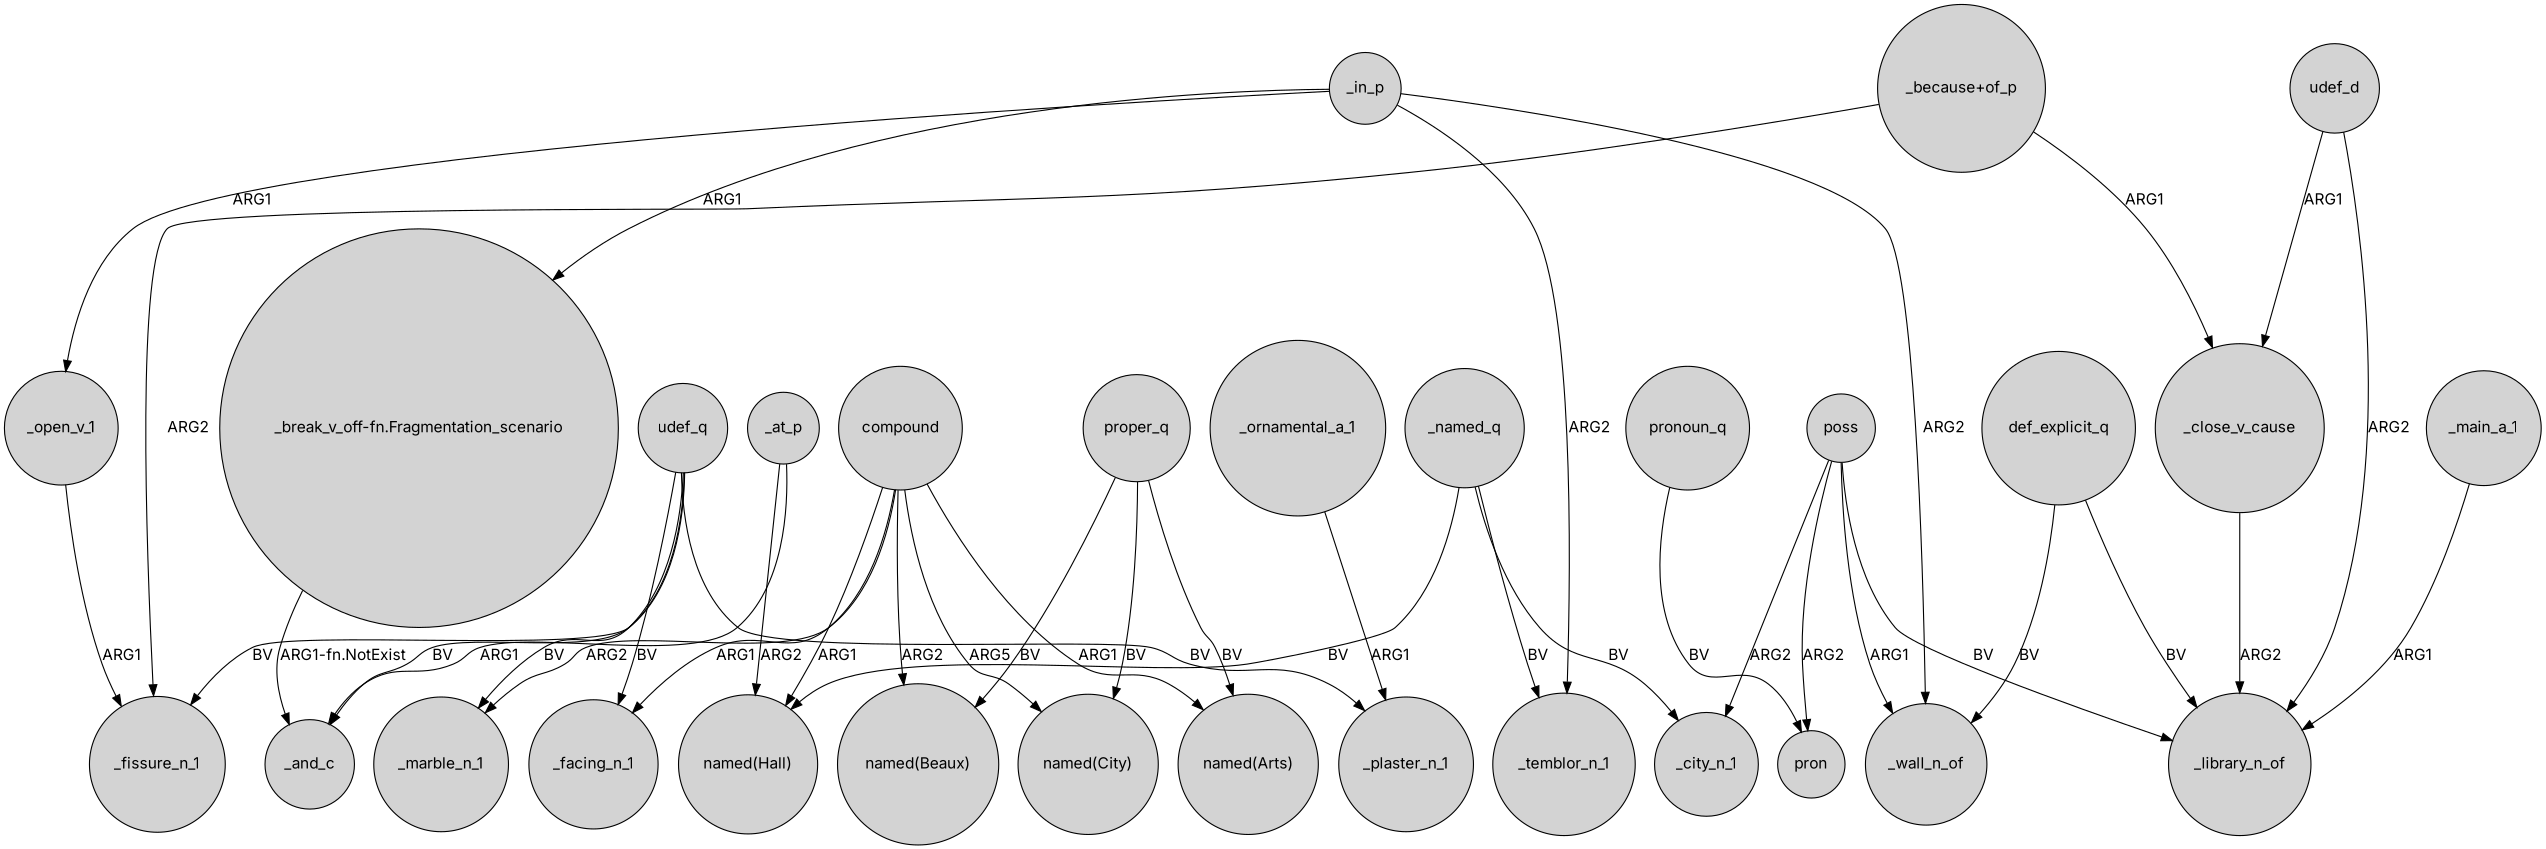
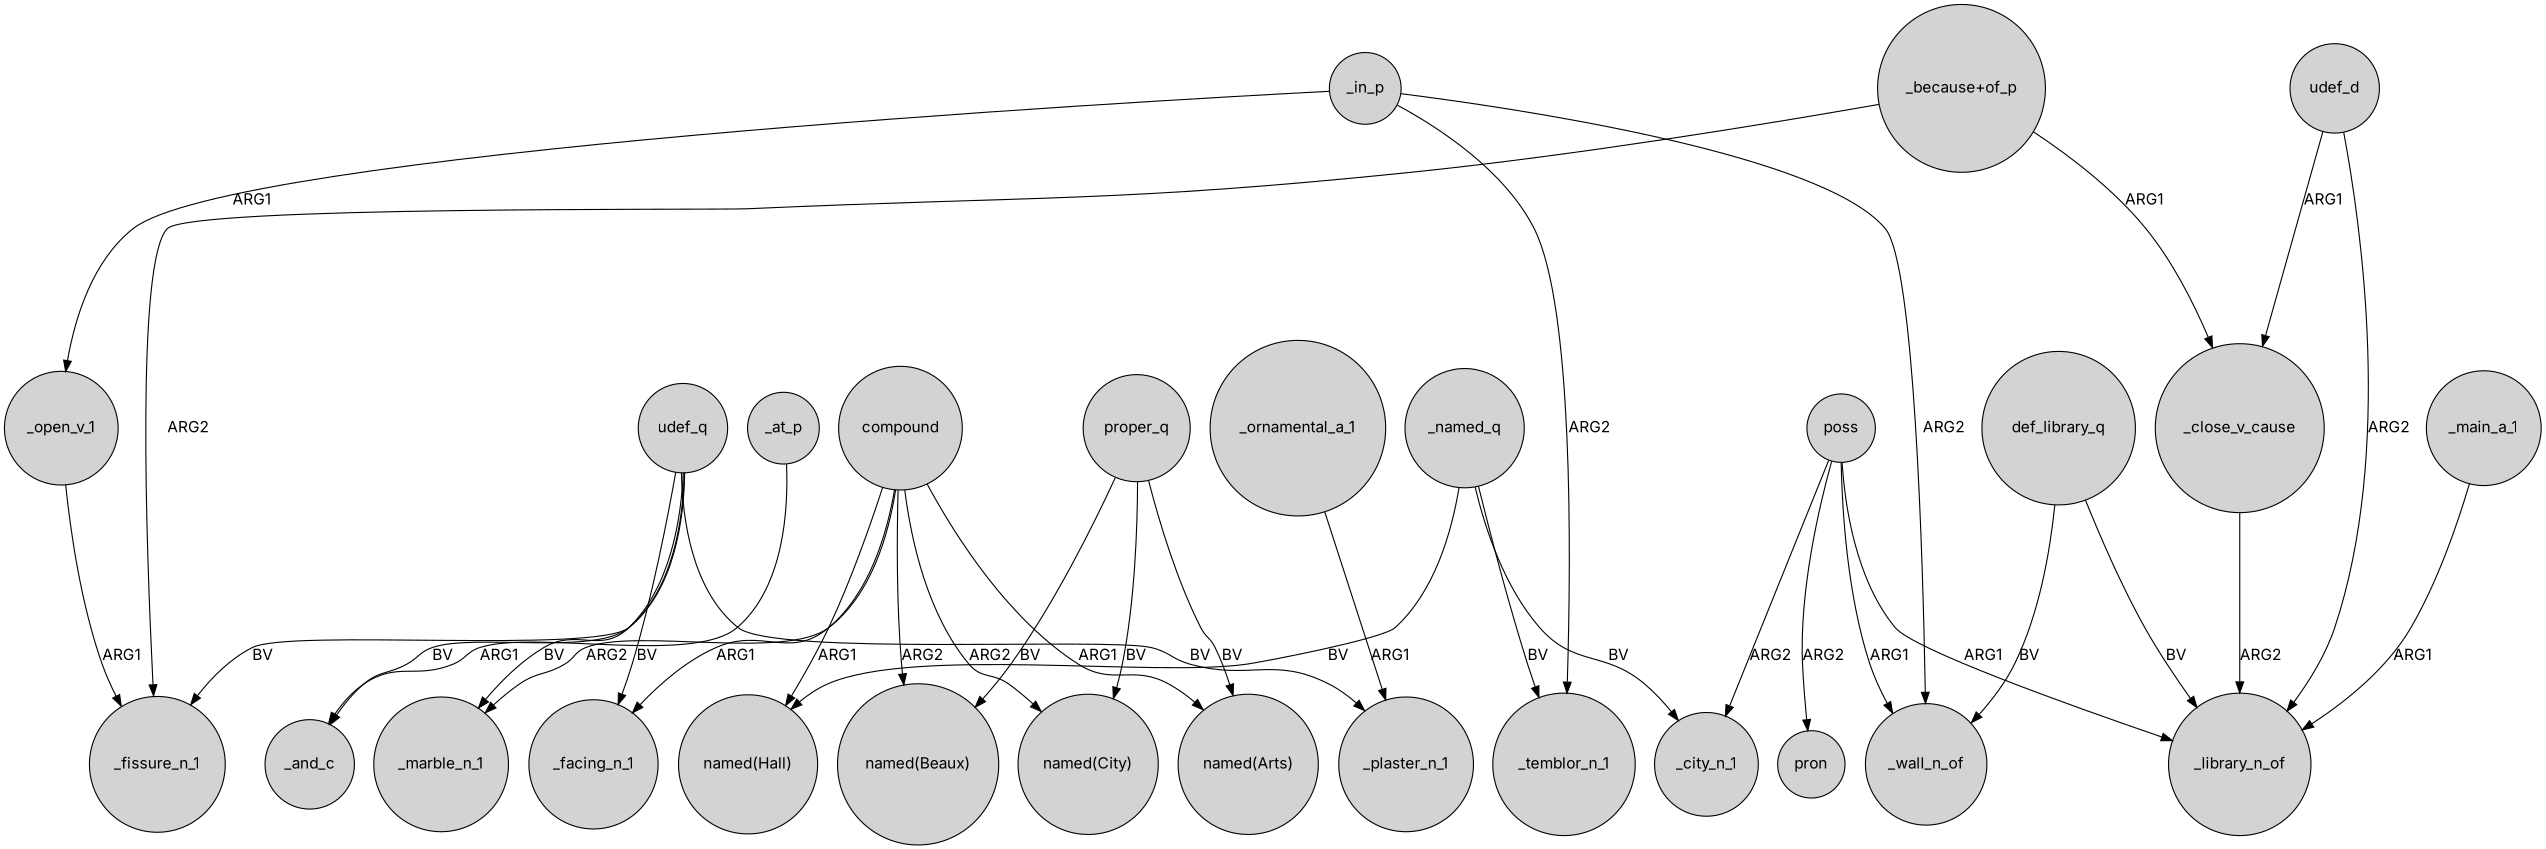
node "_break_v_off-fn.Fragmentation_scenario": removed
node "pronoun_q": removed
node "def_explicit_q": label "def_explicit_q" -> "def_library_q"
edge "_at_p" -> "named(Hall)": removed, label "ARG2"
edge "compound" -> "named(City)": label "ARG5" -> "ARG2"
edge "poss" -> "_library_n_of": label "BV" -> "ARG1"
